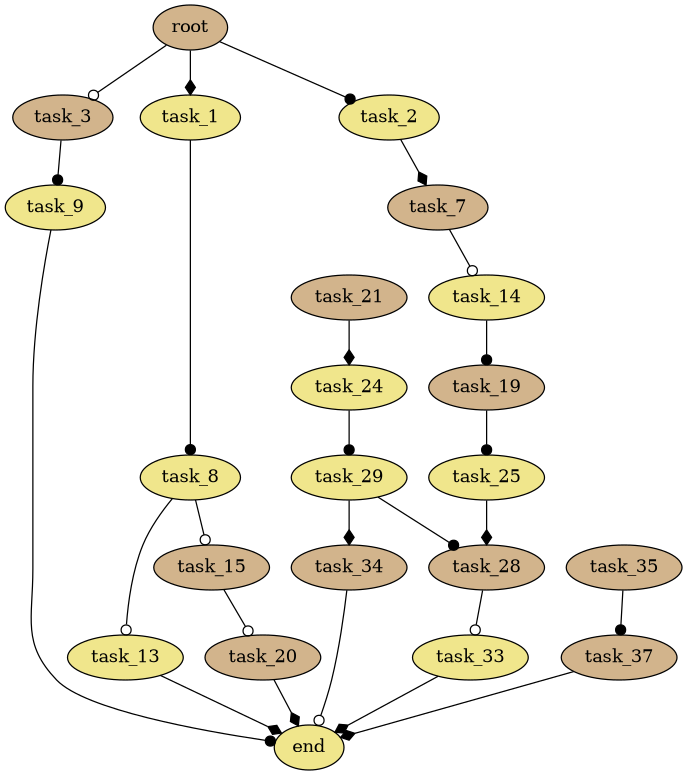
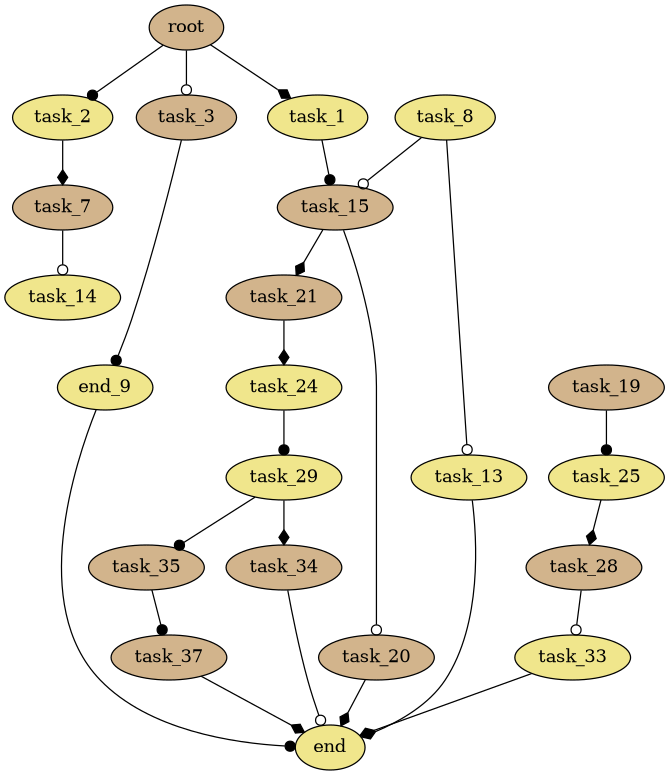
node "task_9": label "task_9" -> "end_9"
edge "task_15" -> "task_21": added
edge "task_1" -> "task_8": now "task_1" -> "task_15"
edge "task_14" -> "task_19": removed
edge "task_29" -> "task_28": now "task_29" -> "task_35"
